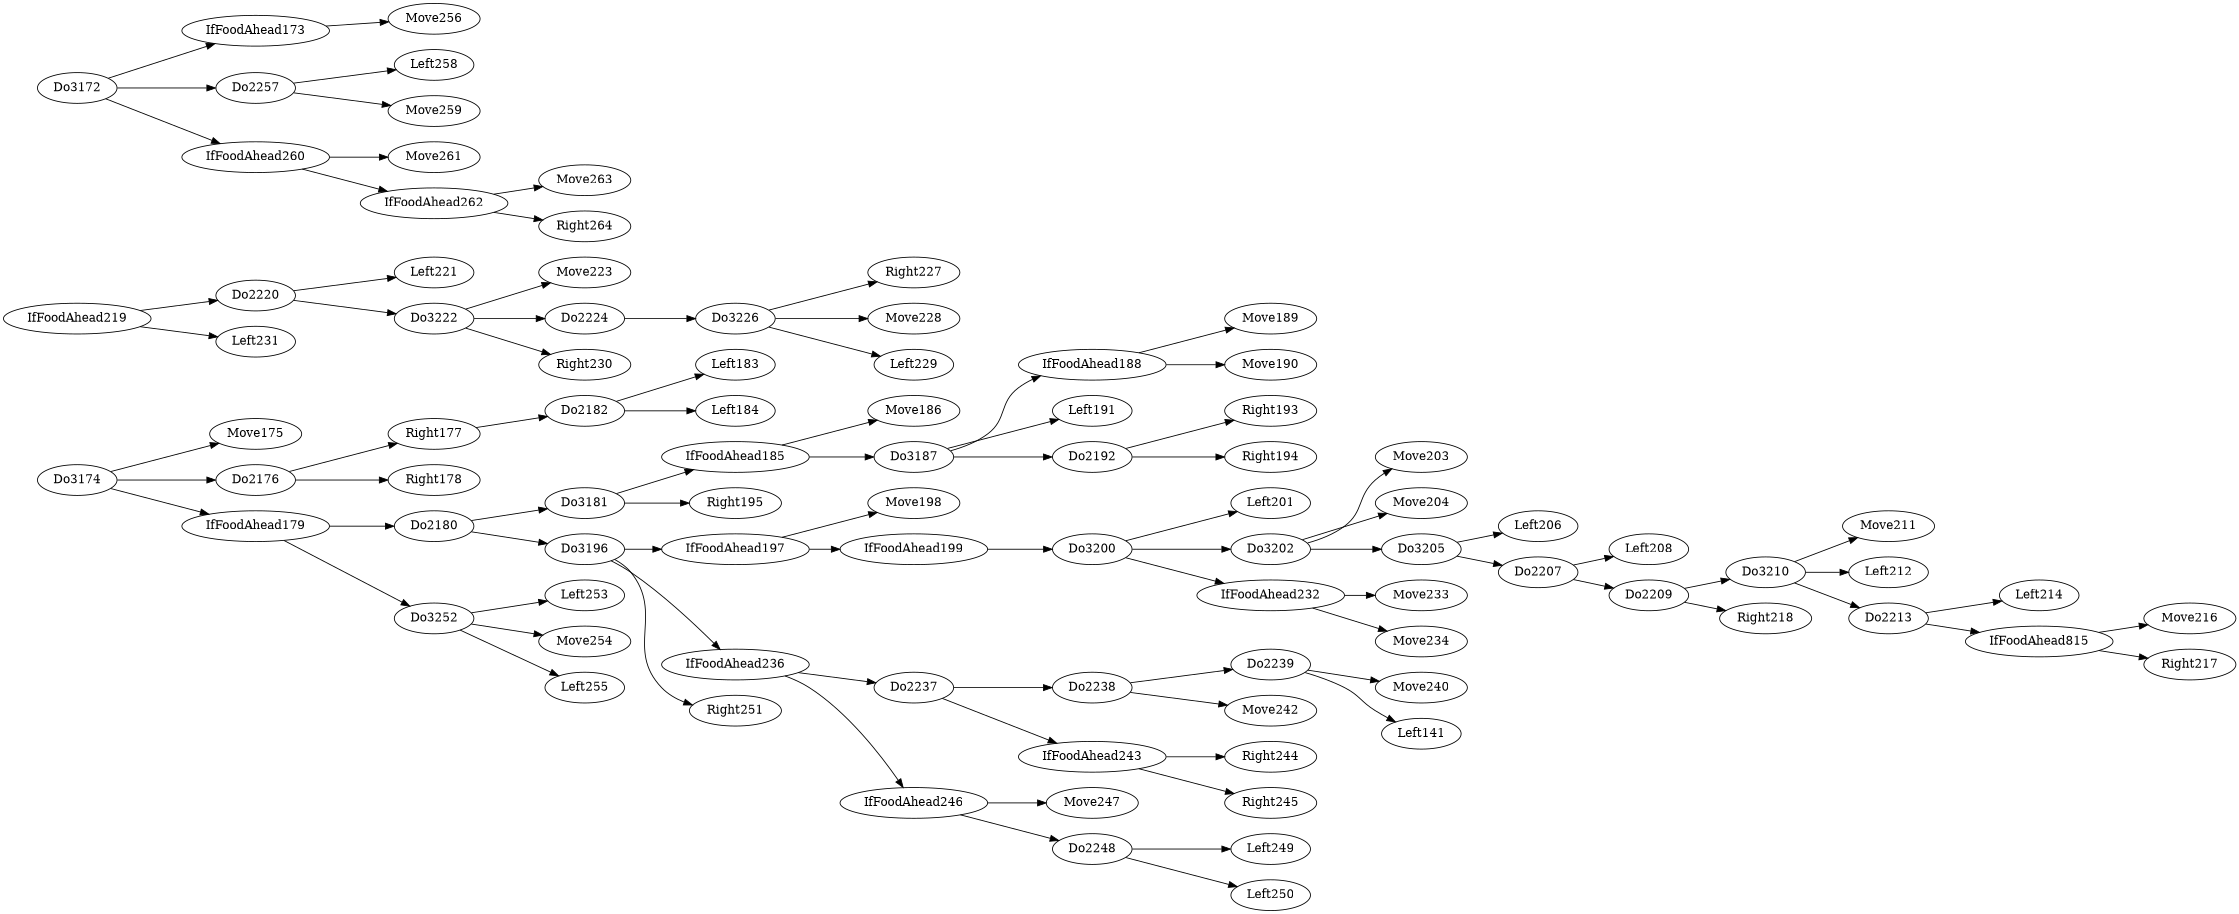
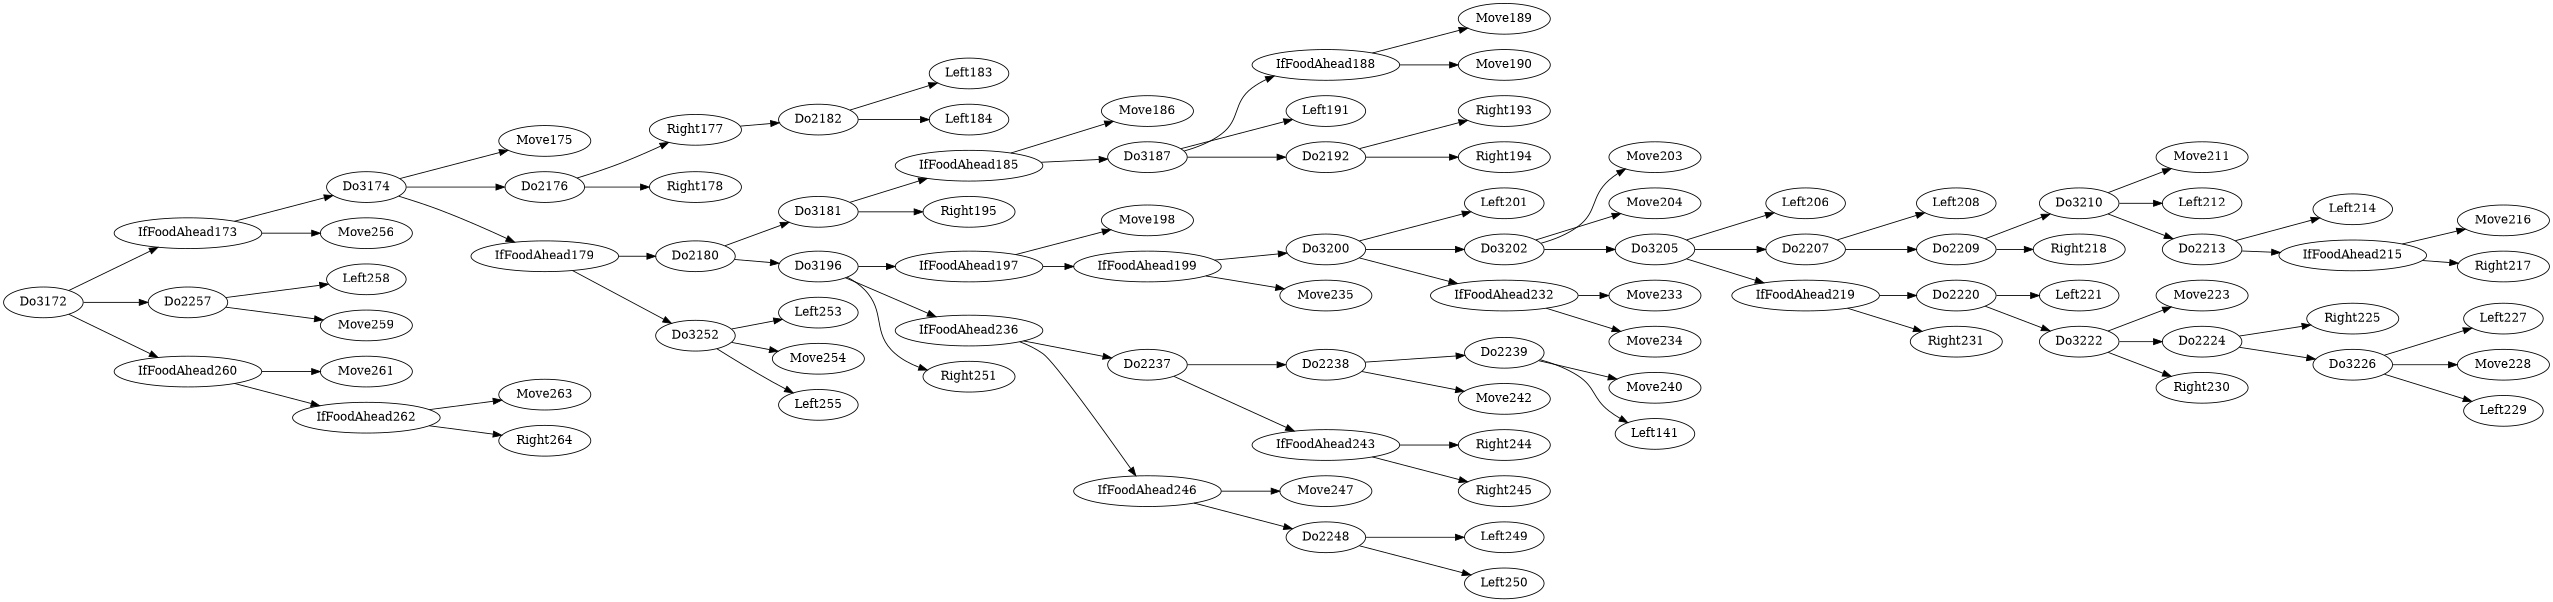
edge "IfFoodAhead173" -> "Do3174": added
edge "Do3205" -> "IfFoodAhead219": added
node "Right227": label "Right227" -> "Left227"
node "Move235": added
node "Right225": added
node "Left231": label "Left231" -> "Right231"
node "IfFoodAhead815": label "IfFoodAhead815" -> "IfFoodAhead215"
